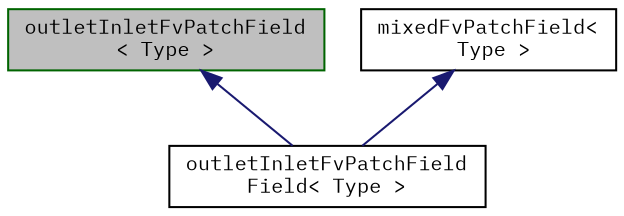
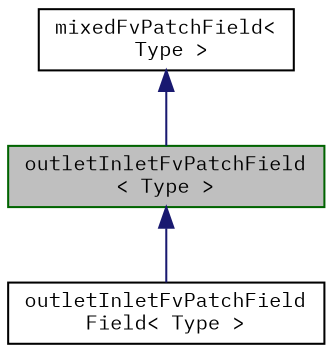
edge "outletInletFvPatchField Field< Type >" -> "mixedFvPatchField< Type >": now "outletInletFvPatchField < Type >" -> "mixedFvPatchField< Type >"
